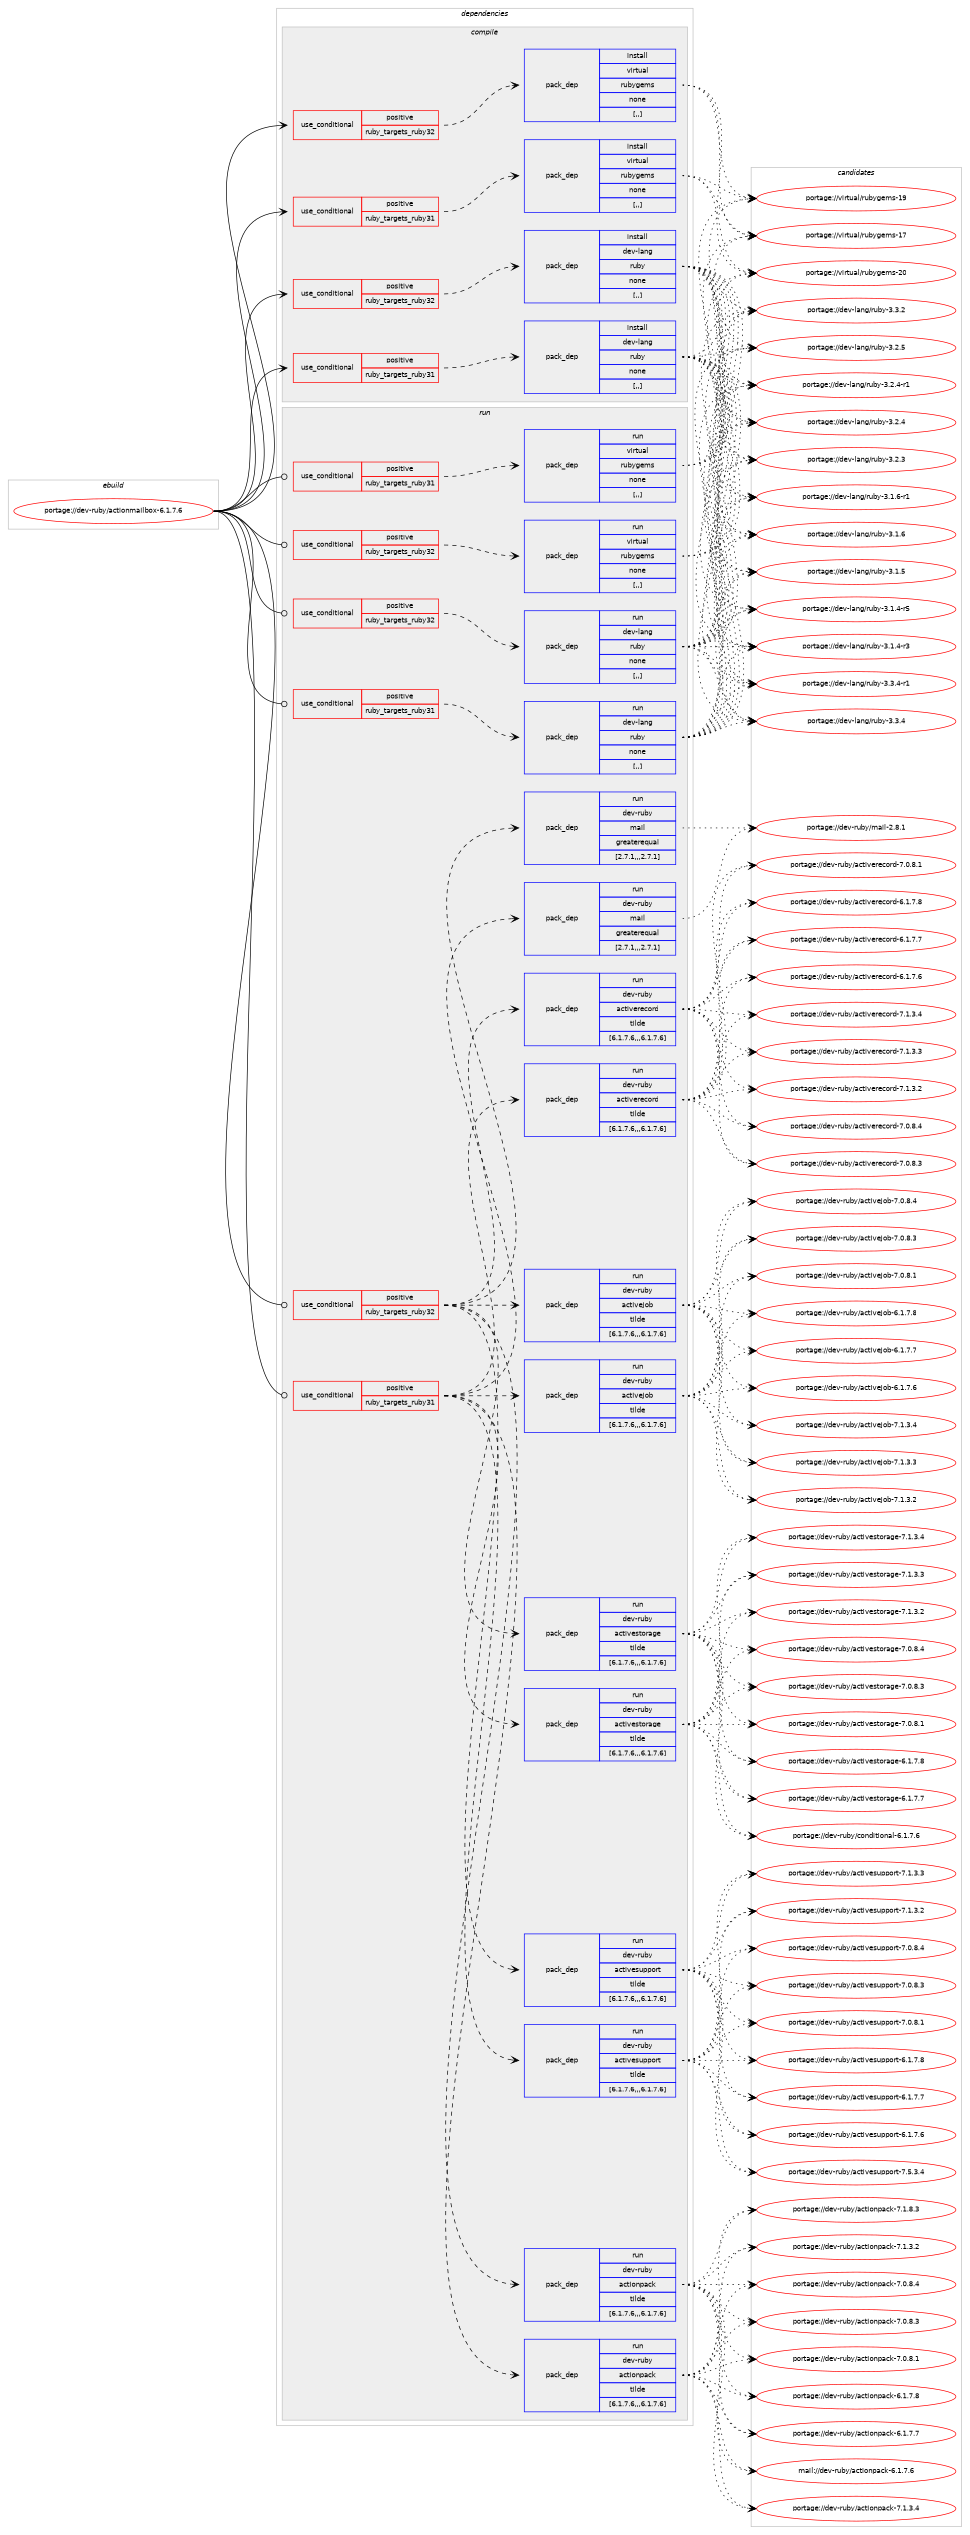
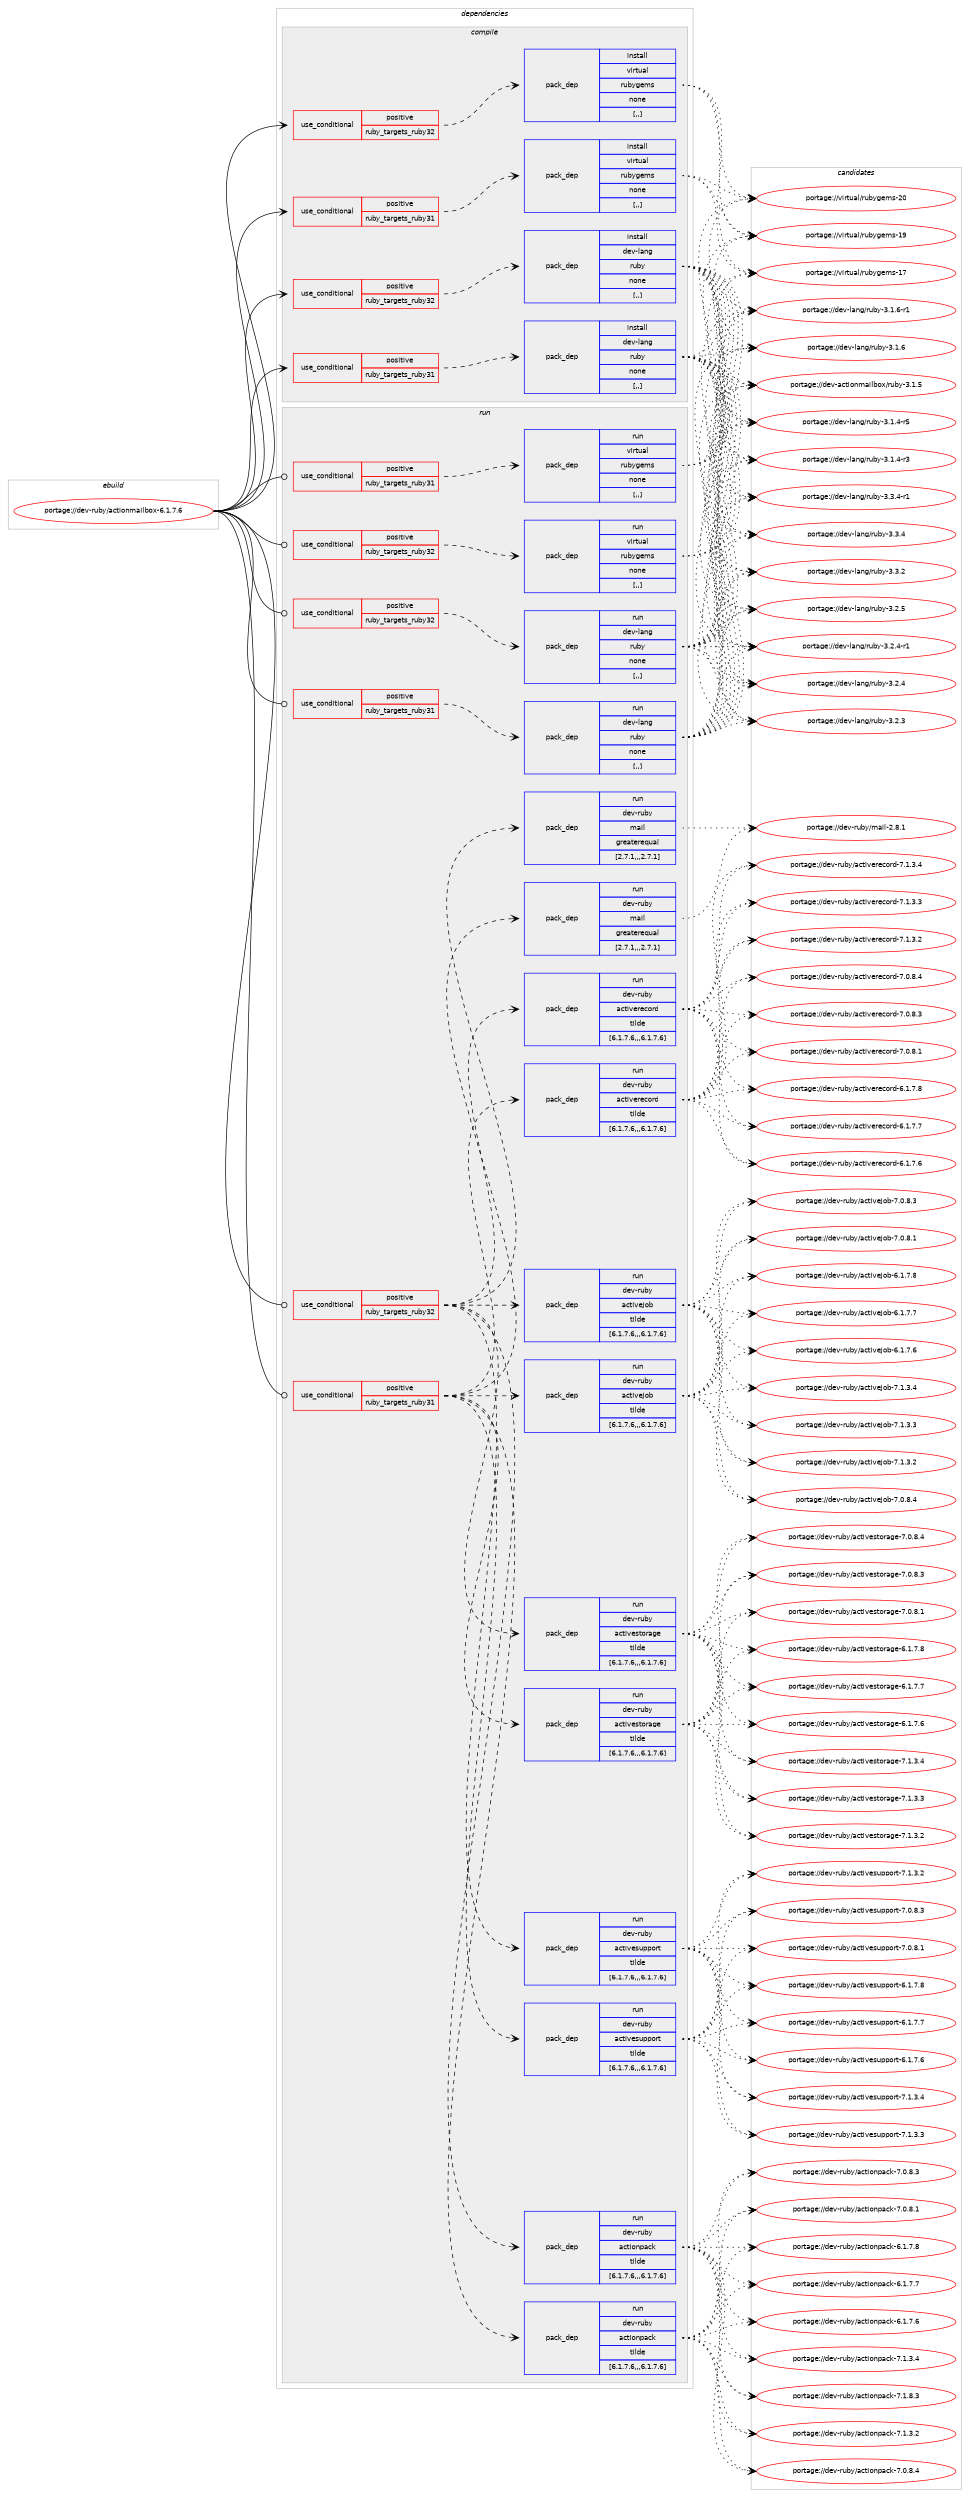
node "portage://dev-lang/ruby-3.1.5": label "portage://dev-lang/ruby-3.1.5" -> "portage://dev-actionmailbox/ruby-3.1.5"
node "portage://dev-ruby/conditional-6.1.7.6": label "portage://dev-ruby/conditional-6.1.7.6" -> "portage://dev-ruby/activestorage-6.1.7.6"
node "portage://dev-ruby/activesupport-7.0.8.4": removed
node "portage://dev-ruby/activesupport-7.5.3.4": label "portage://dev-ruby/activesupport-7.5.3.4" -> "portage://dev-ruby/activesupport-7.1.3.4"
node "mail://dev-ruby/actionpack-6.1.7.6": label "mail://dev-ruby/actionpack-6.1.7.6" -> "portage://dev-ruby/actionpack-6.1.7.6"
